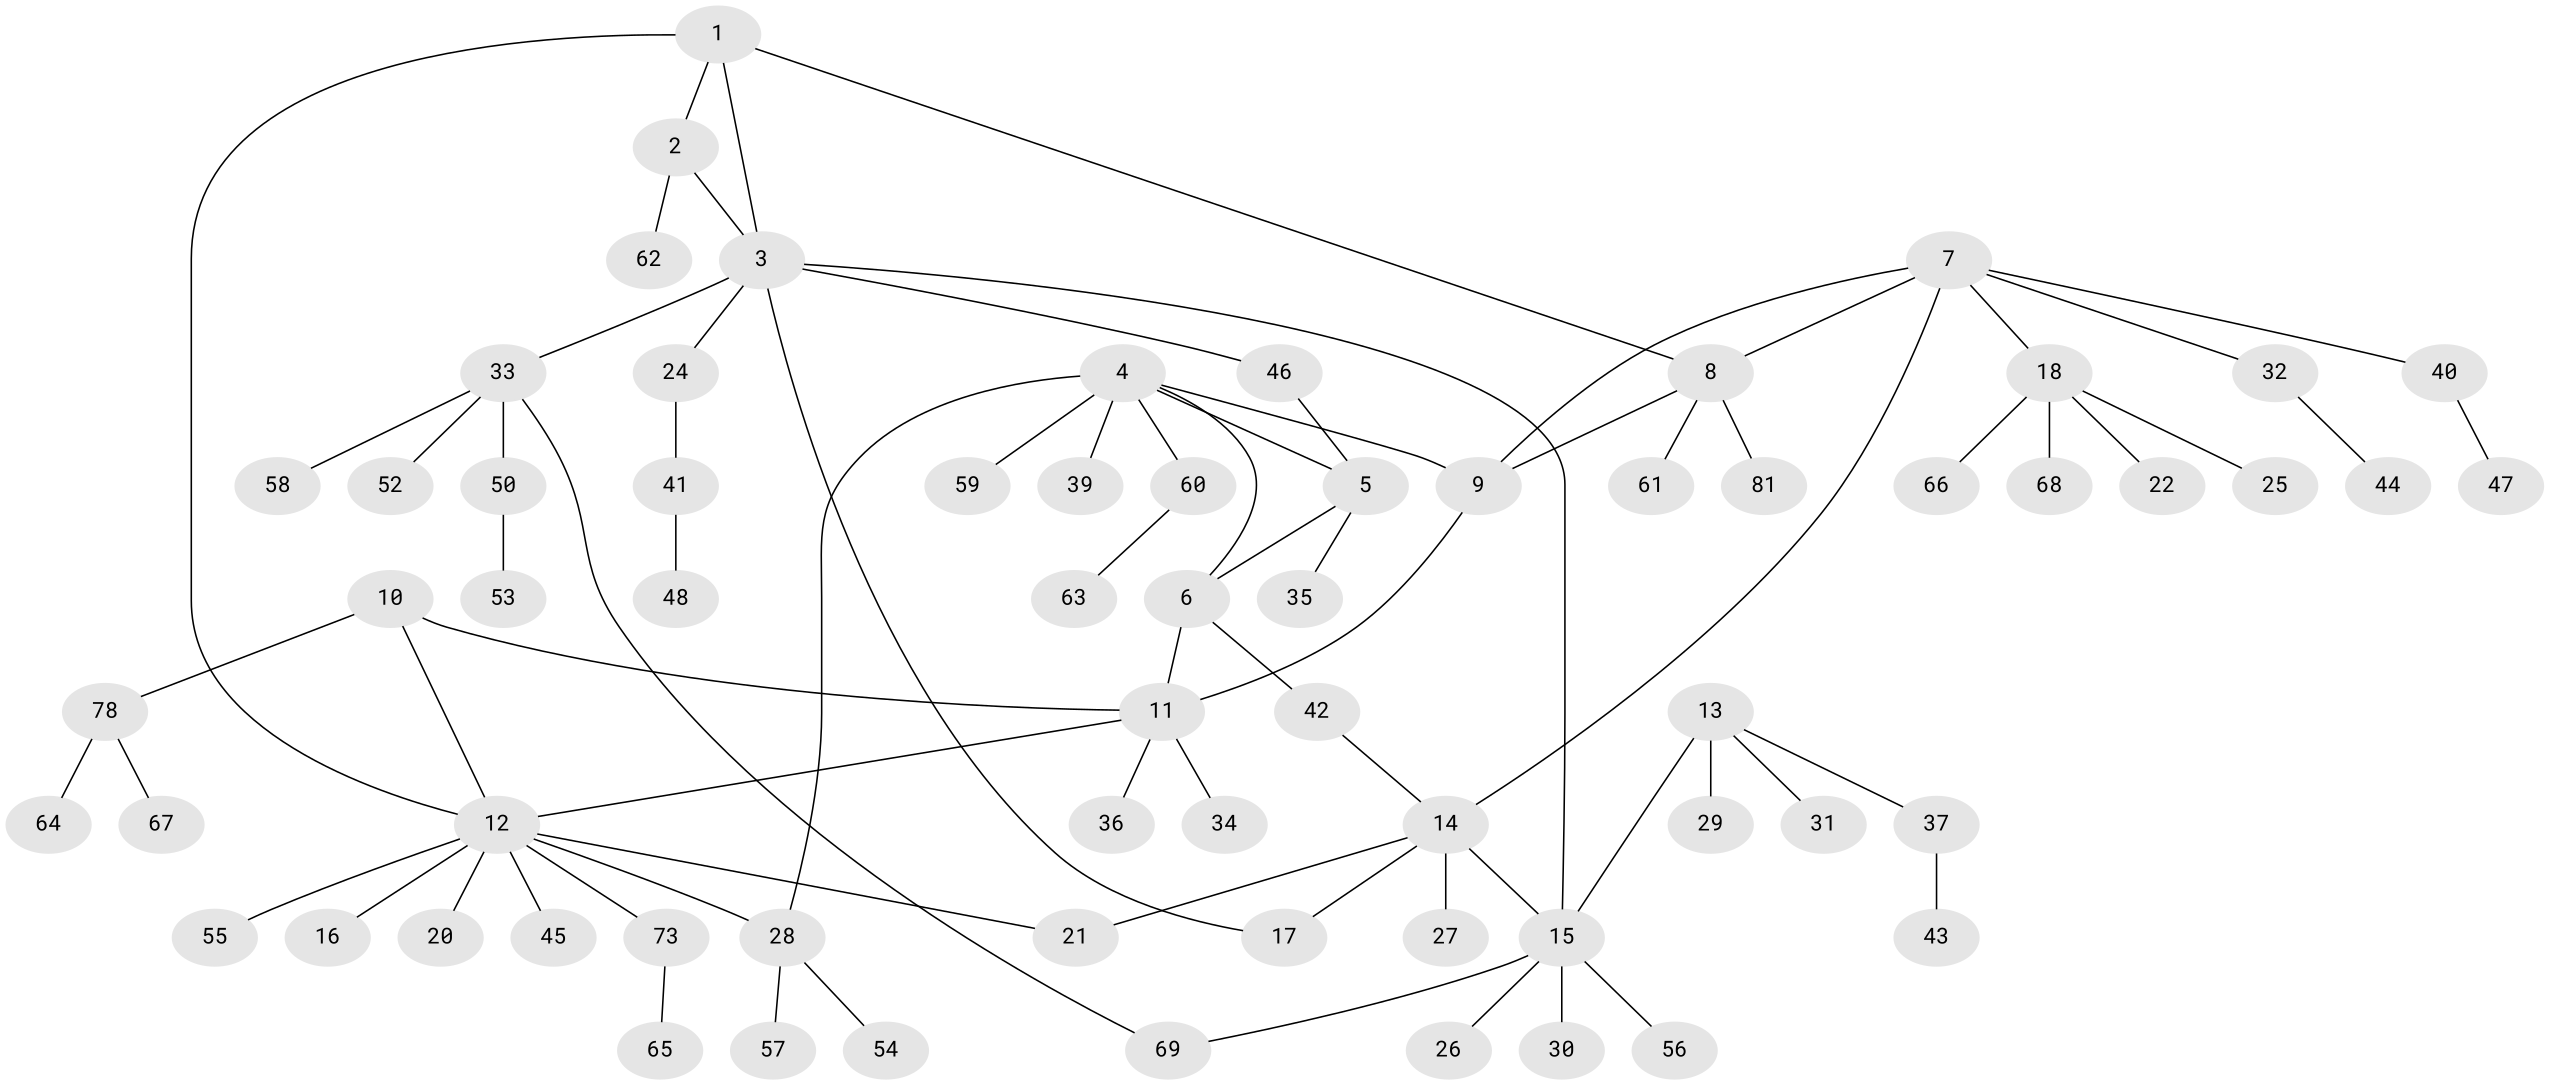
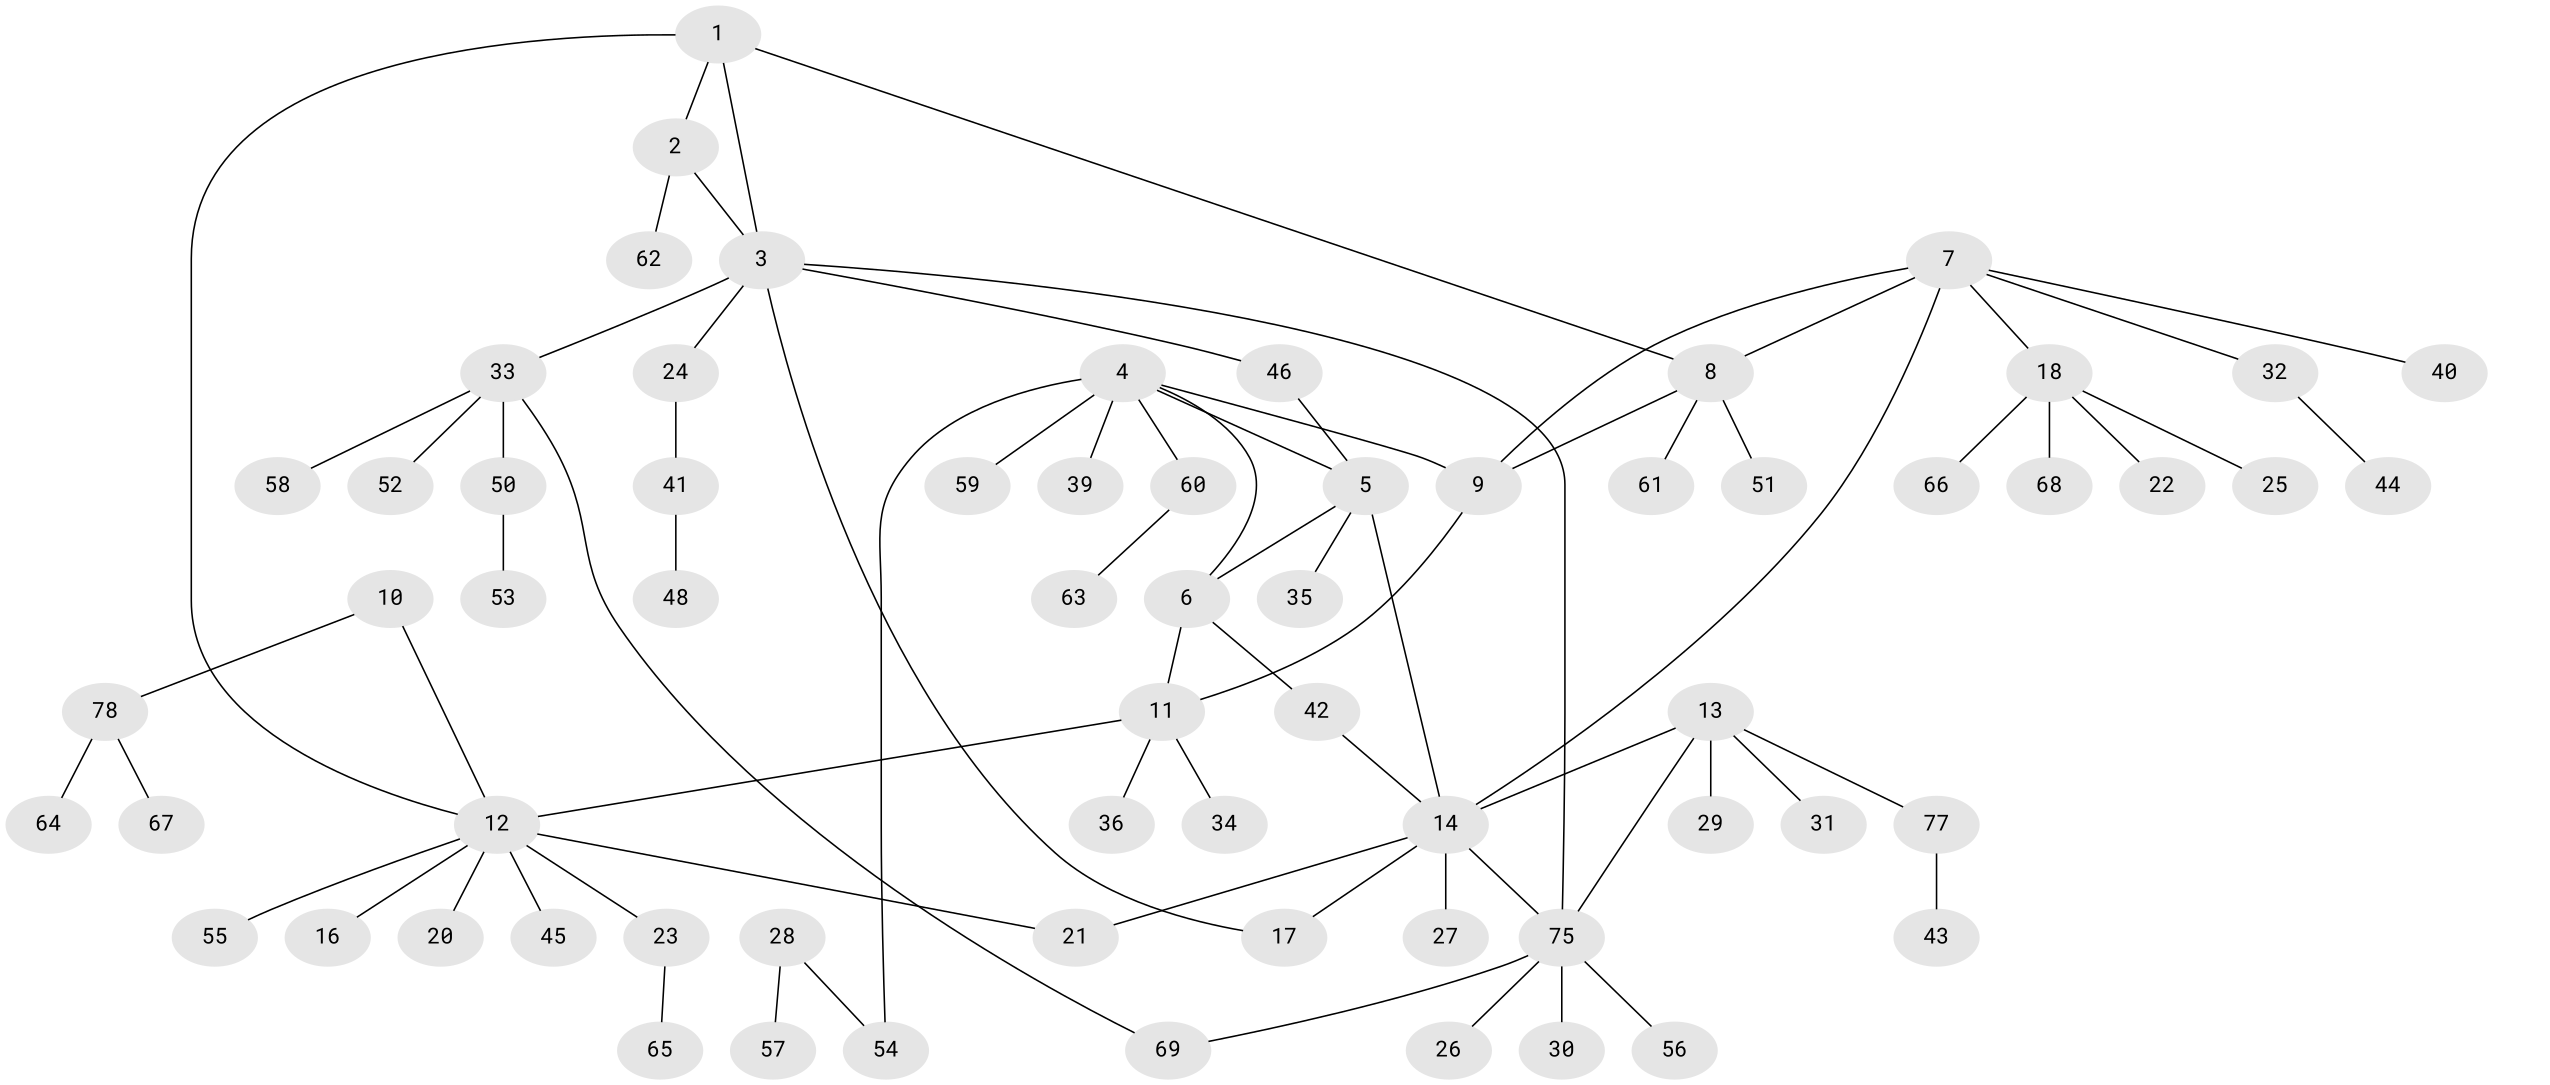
node "81": label "81" -> "51"
node "47": removed
edge "4" -- "28": now "4" -- "54"
edge "5" -- "14": added
edge "10" -- "11": removed
edge "13" -- "14": added
node "37": label "37" -> "77"
edge "12" -- "28": removed
node "73": label "73" -> "23"
node "15": label "15" -> "75"
